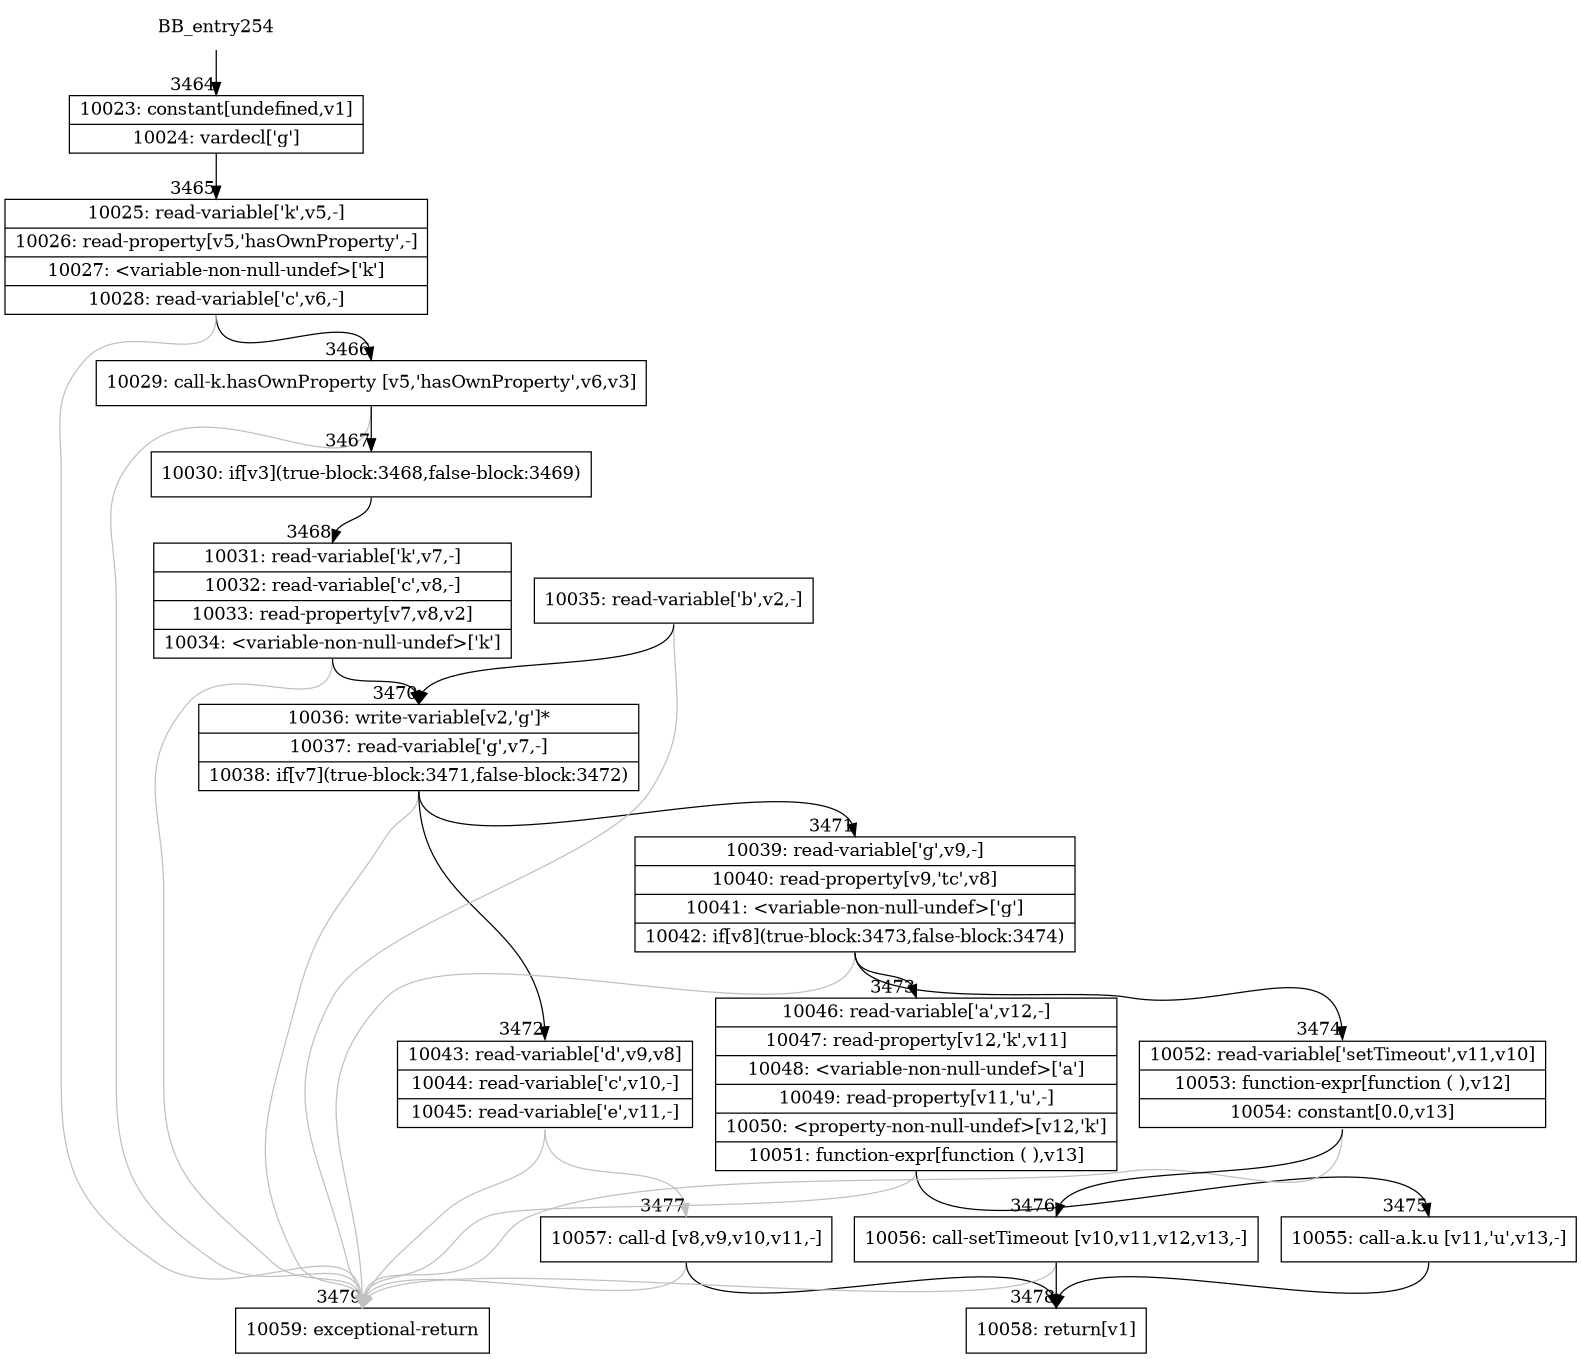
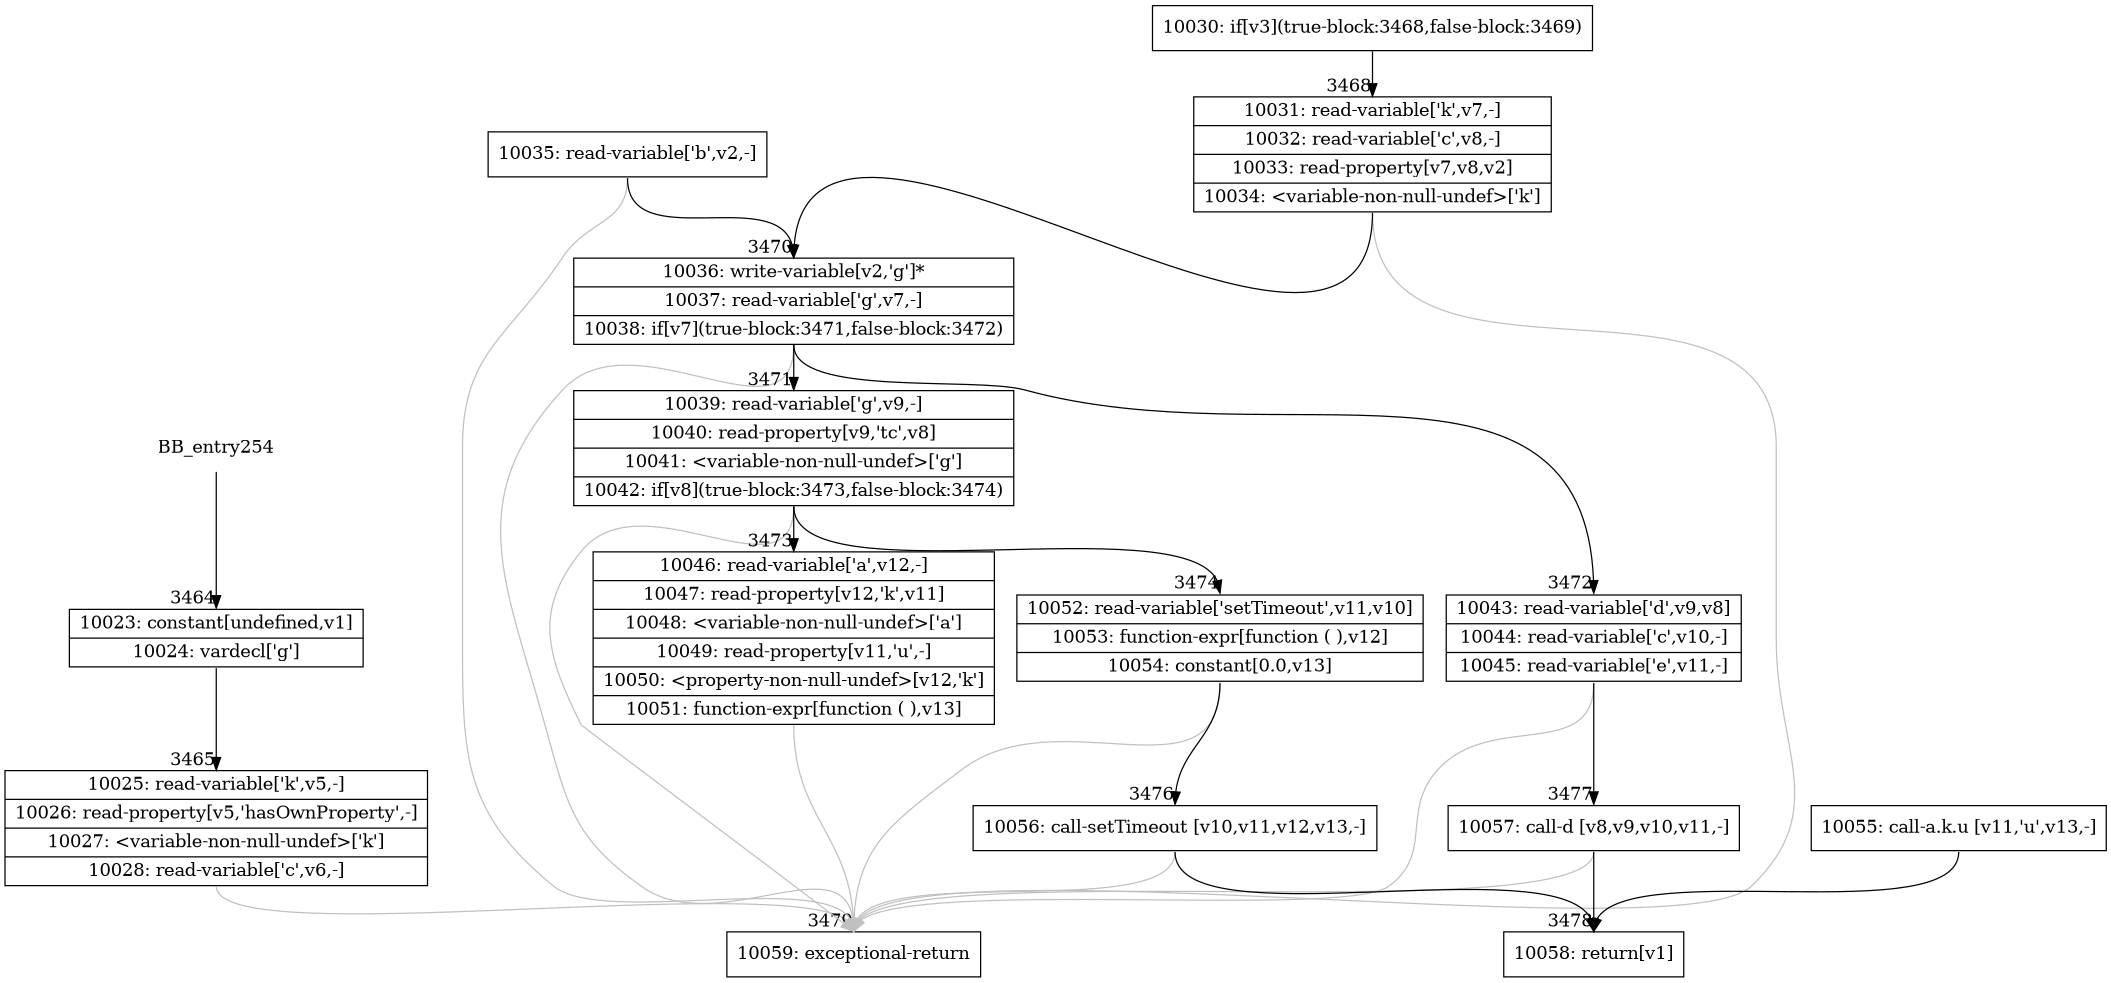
node "10029: call-k.hasOwnProperty [v5,'hasOwnProperty',v6,v3]": removed
edge "10043: read-variable['d',v9,v8]" -> "10057: call-d [v8,v9,v10,v11,-]": color gray -> black
edge "10046: read-variable['a',v12,-]" -> "10055: call-a.k.u [v11,'u',v13,-]": removed
